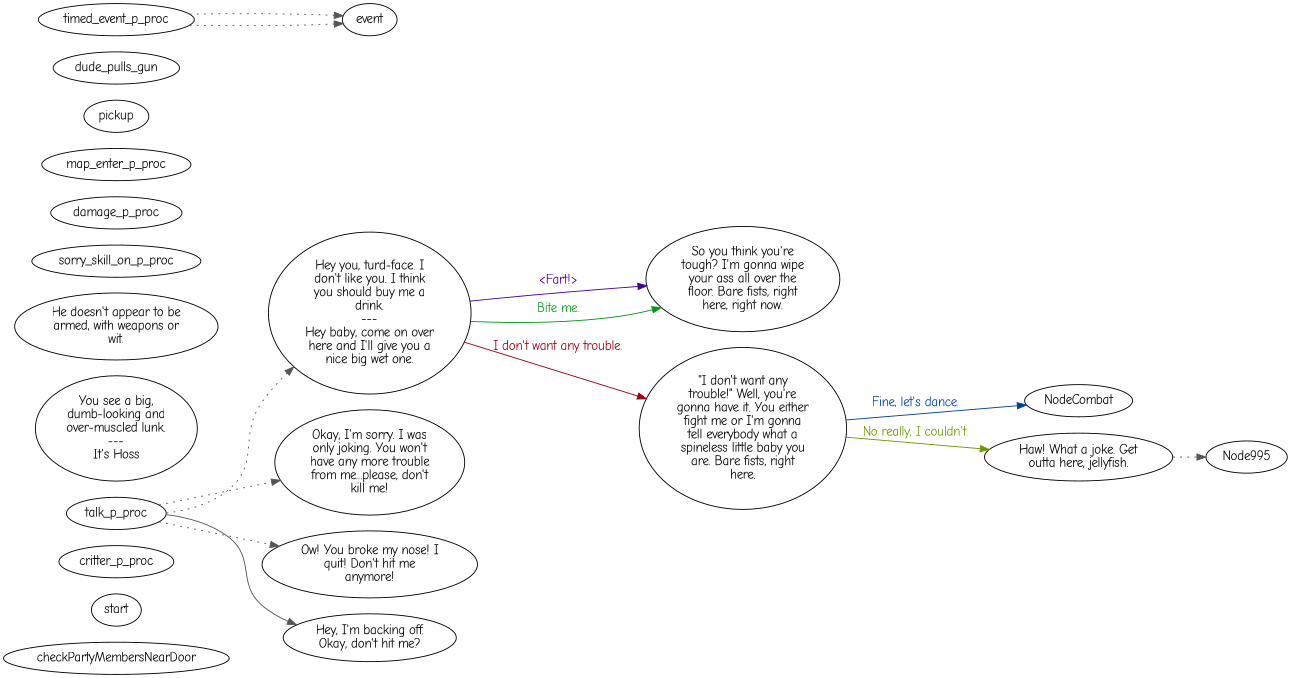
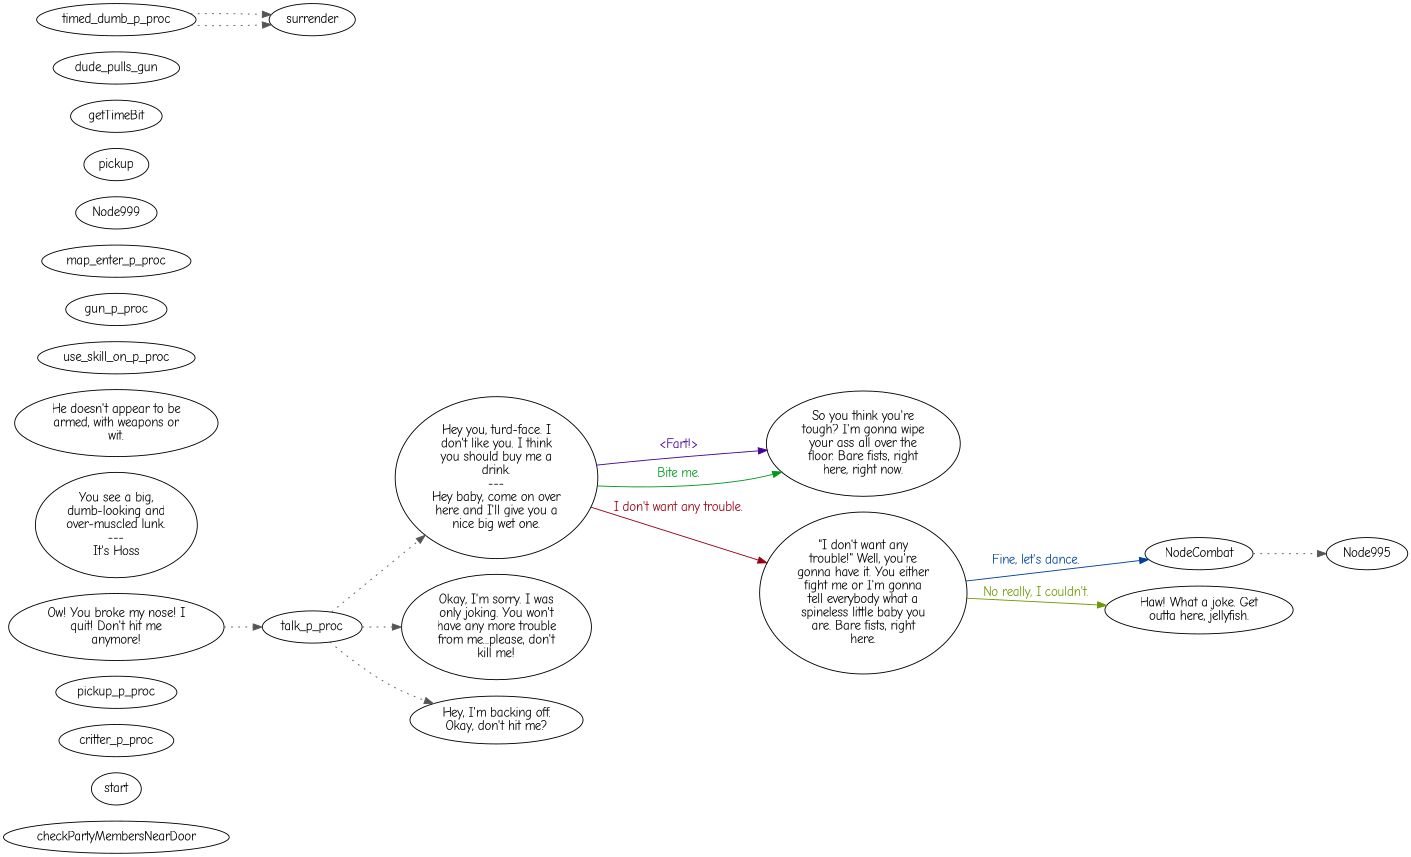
node "timed_event_p_proc": label "timed_event_p_proc" -> "timed_dumb_p_proc"
node "event": label "event" -> "surrender"
node "getTimeBit": added
node "Node999": added
node "damage_p_proc": label "damage_p_proc" -> "gun_p_proc"
node "sorry_skill_on_p_proc": label "sorry_skill_on_p_proc" -> "use_skill_on_p_proc"
edge "Haw! What a joke. Get outta here, jellyfish." -> "Node995": now "NodeCombat" -> "Node995"
edge "talk_p_proc" -> "Ow! You broke my nose! I quit! Don't hit me anymore!": reversed
edge "talk_p_proc" -> "Hey, I'm backing off. Okay, don't hit me?": style solid -> dotted
node "pickup_p_proc": added
